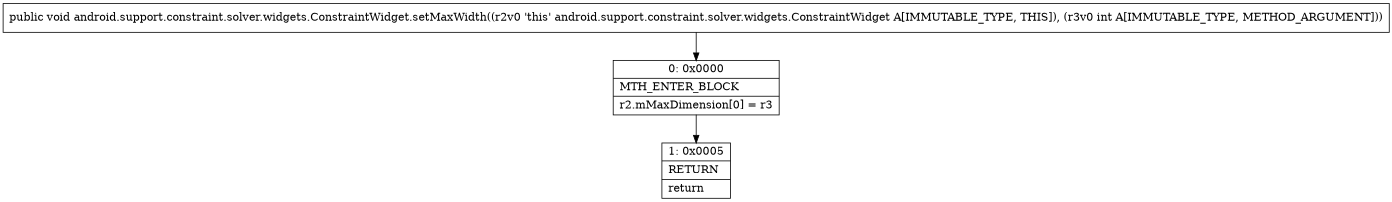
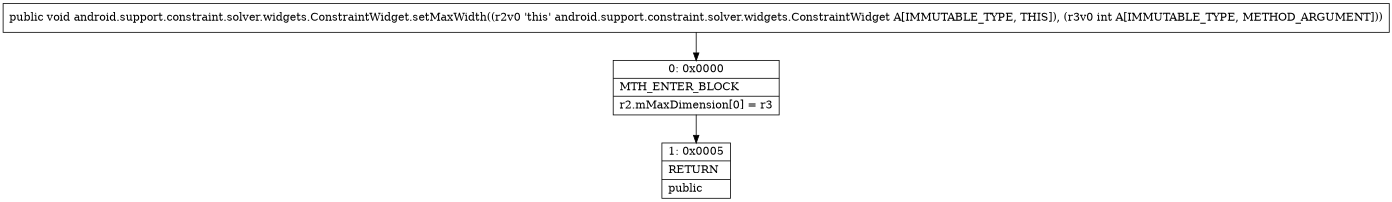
node "1: 0x0005": text "return" -> "public"
